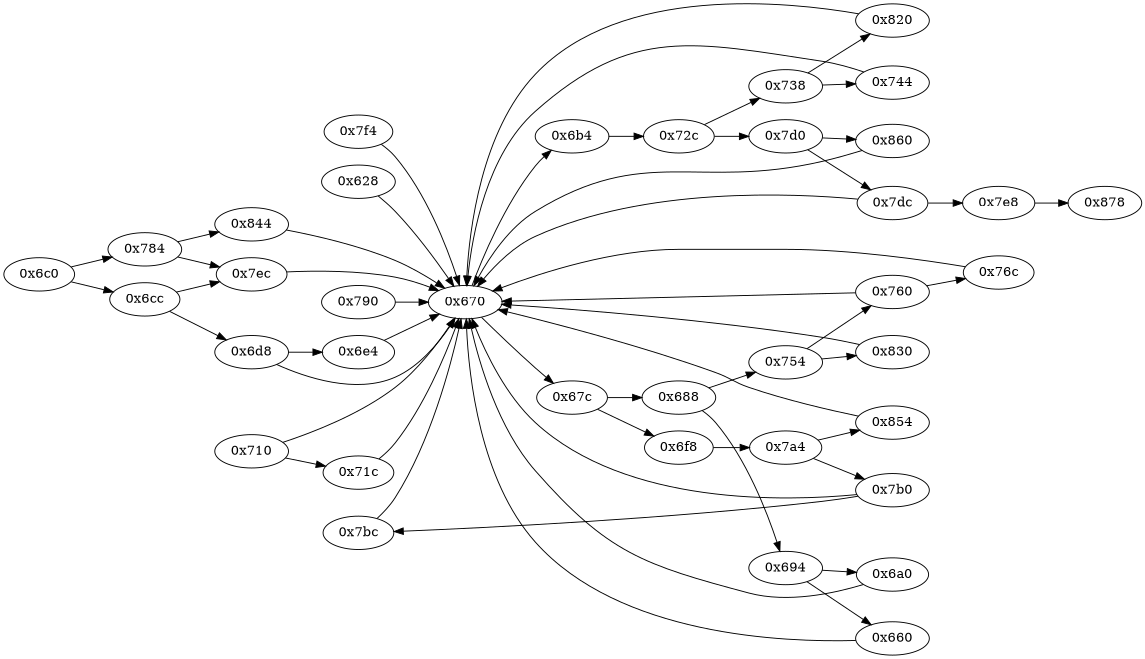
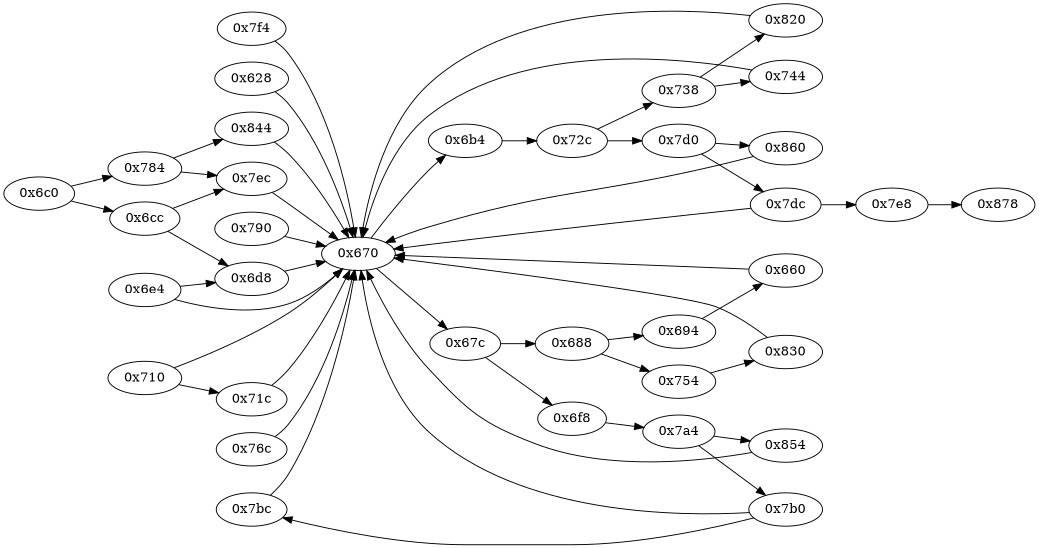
node "0x760": removed
edge "0x6d8" -> "0x6e4": reversed
node "0x6a0": removed
